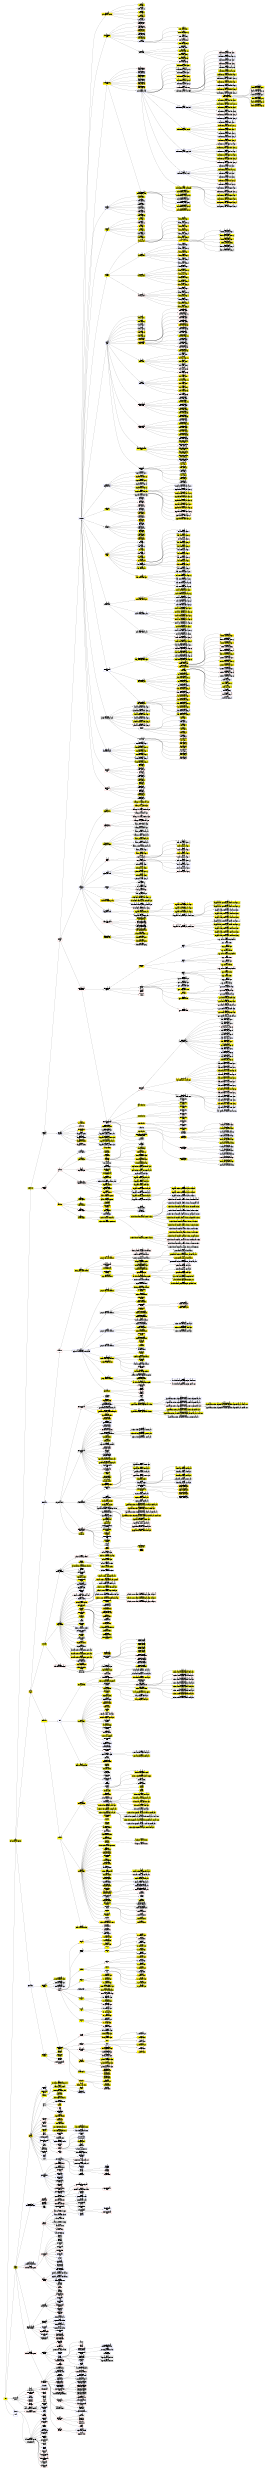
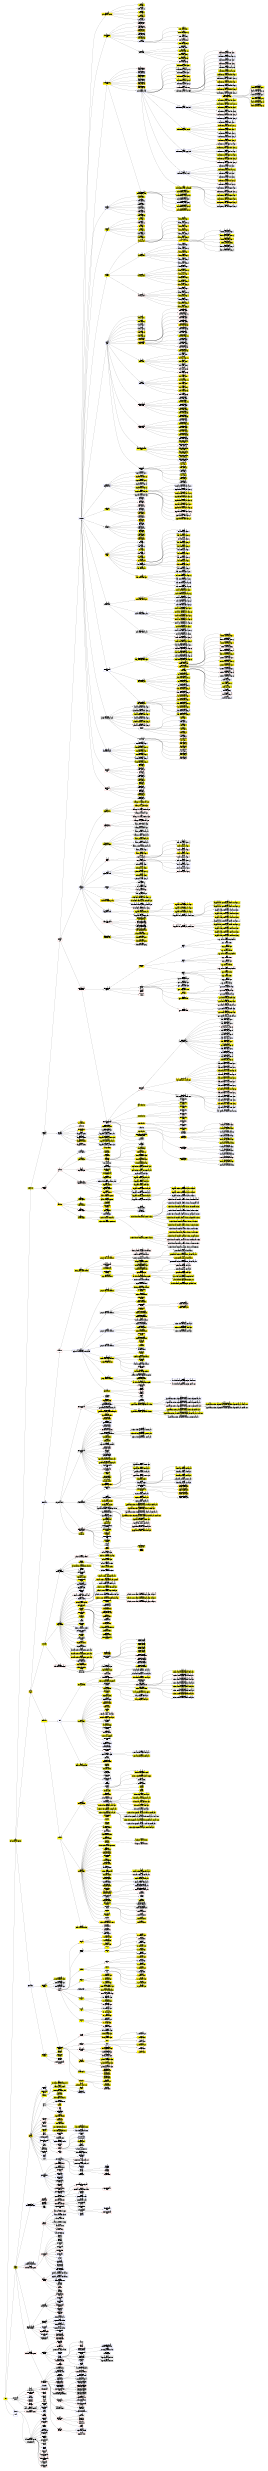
node "lateral olfactory tract, body": label "lateral olfactory tract, body" -> "lateral peduncular tract, body"
